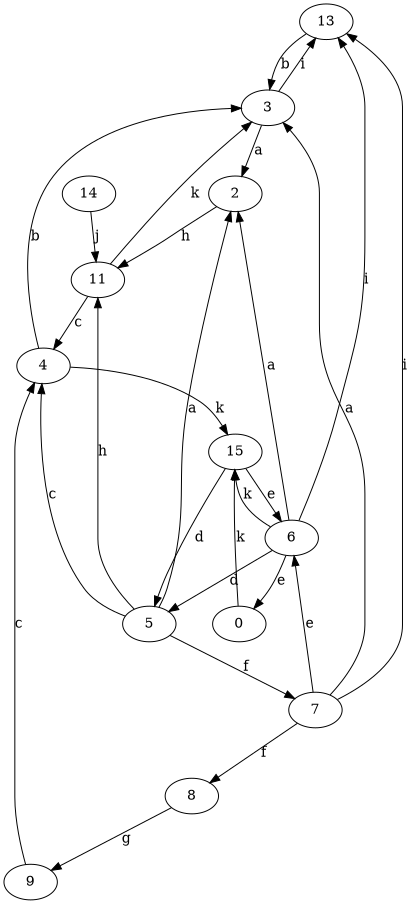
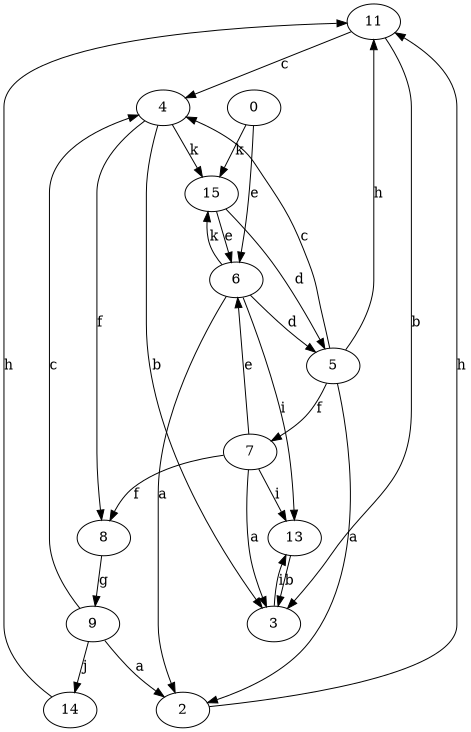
edge "3" -> "2": now "9" -> "2"
edge "11" -> "3": label "k" -> "b"
edge "14" -> "11": label "j" -> "h"
edge "4" -> "8": added, label "f"
edge "6" -> "0": reversed
edge "9" -> "14": added, label "j"
